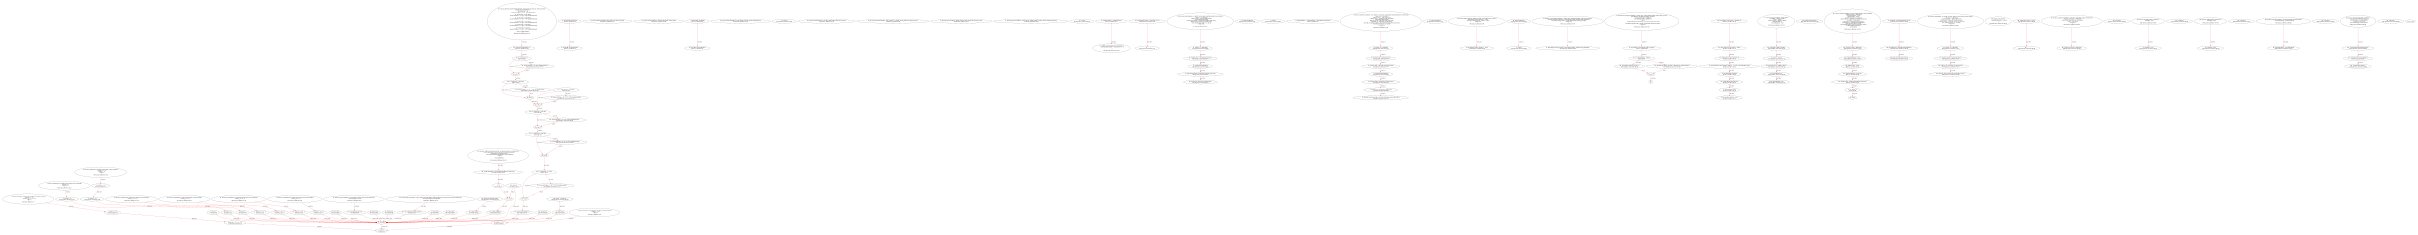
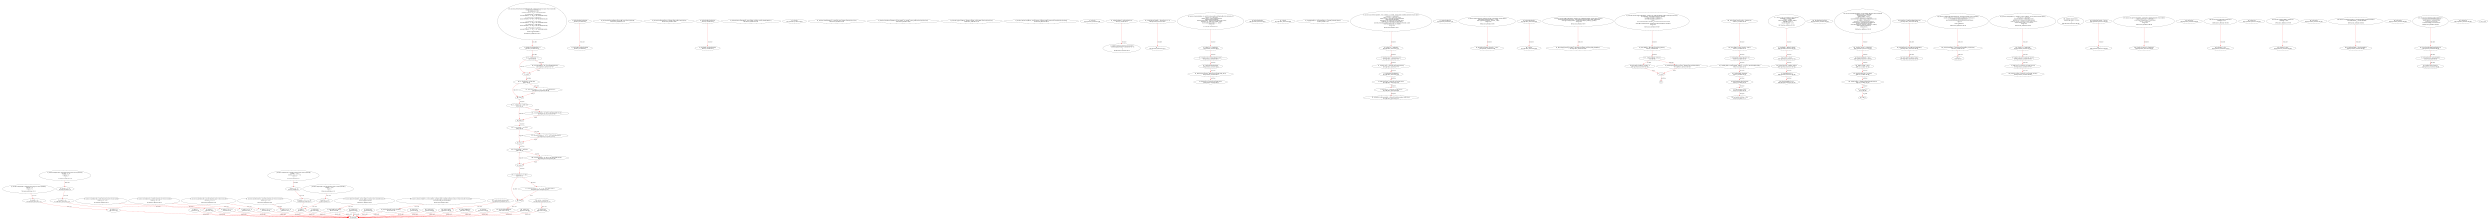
edge "158_ end_if" -> "161_ end_if": now "158_ end_if" -> "161_ if__weiAmount == 0.005 ether 1257-if-162-164"
node "147_ end_if": removed
edge "0_ exit_node" -> "5_ return c; 50-return-6-6": reversed
